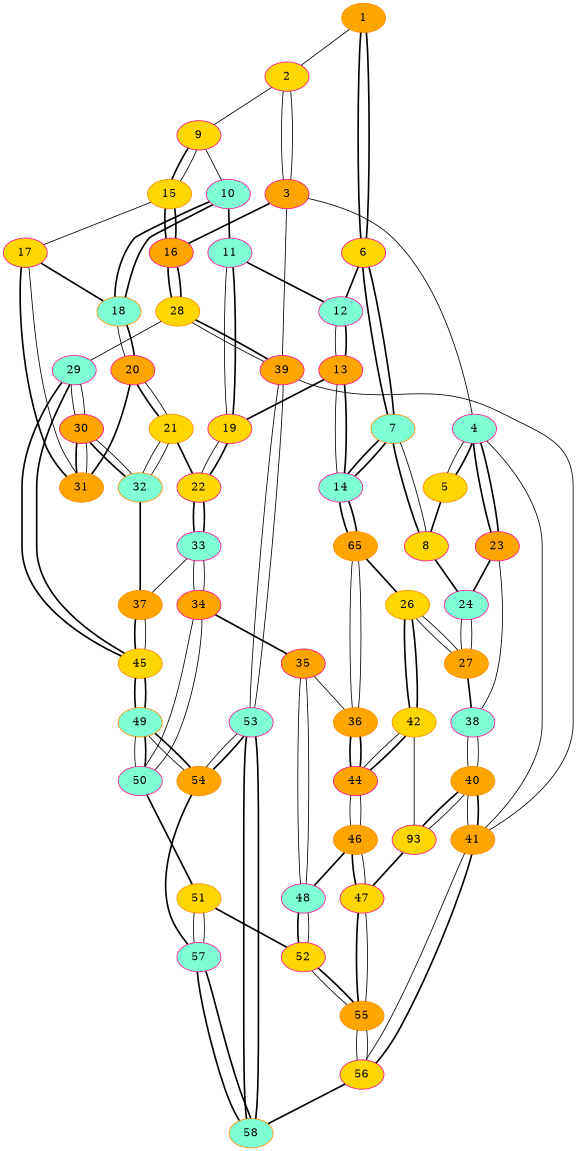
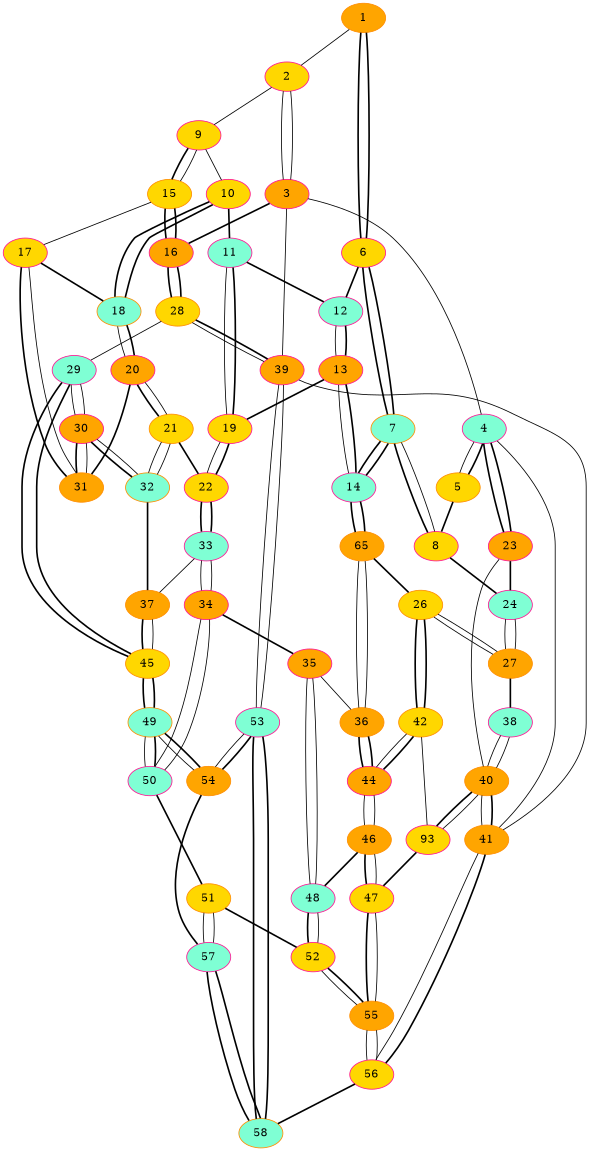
node "10": fillcolor aquamarine -> gold
edge "23" -- "38": now "23" -- "40"
